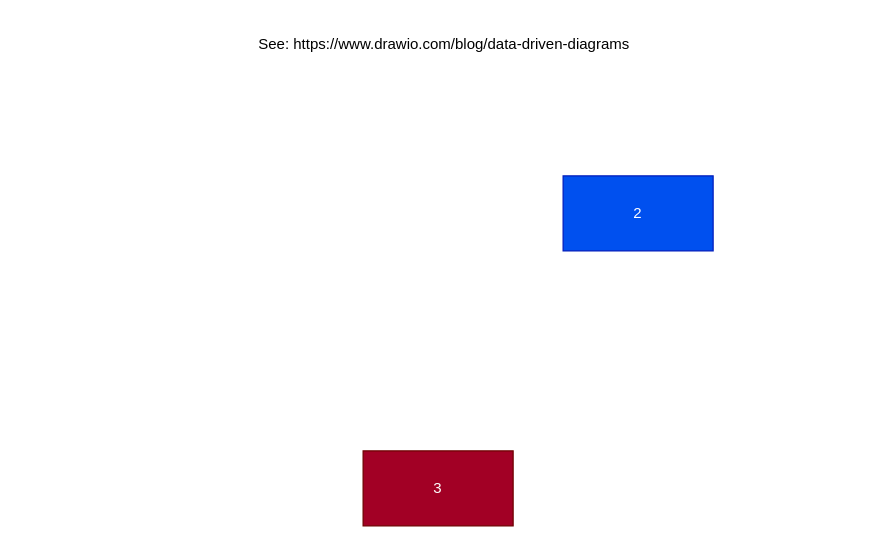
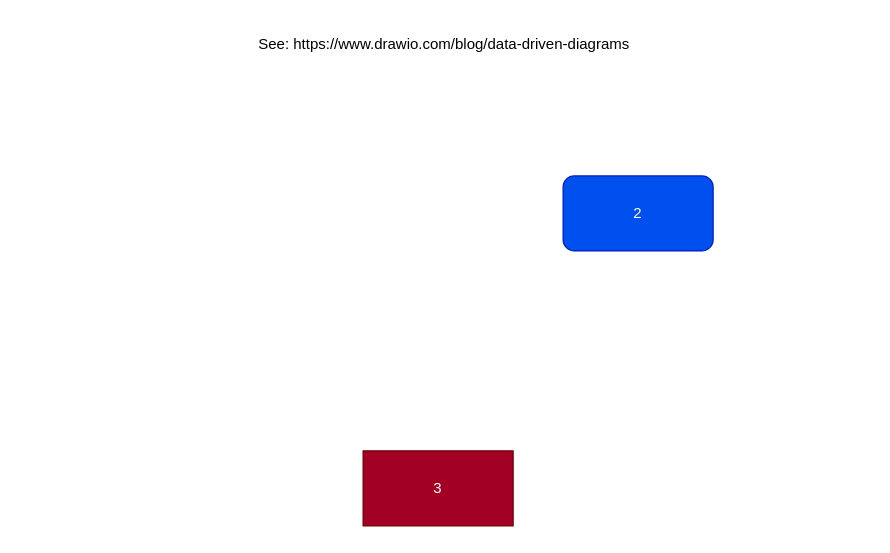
node "2": shape rectangle -> rounded rectangle
